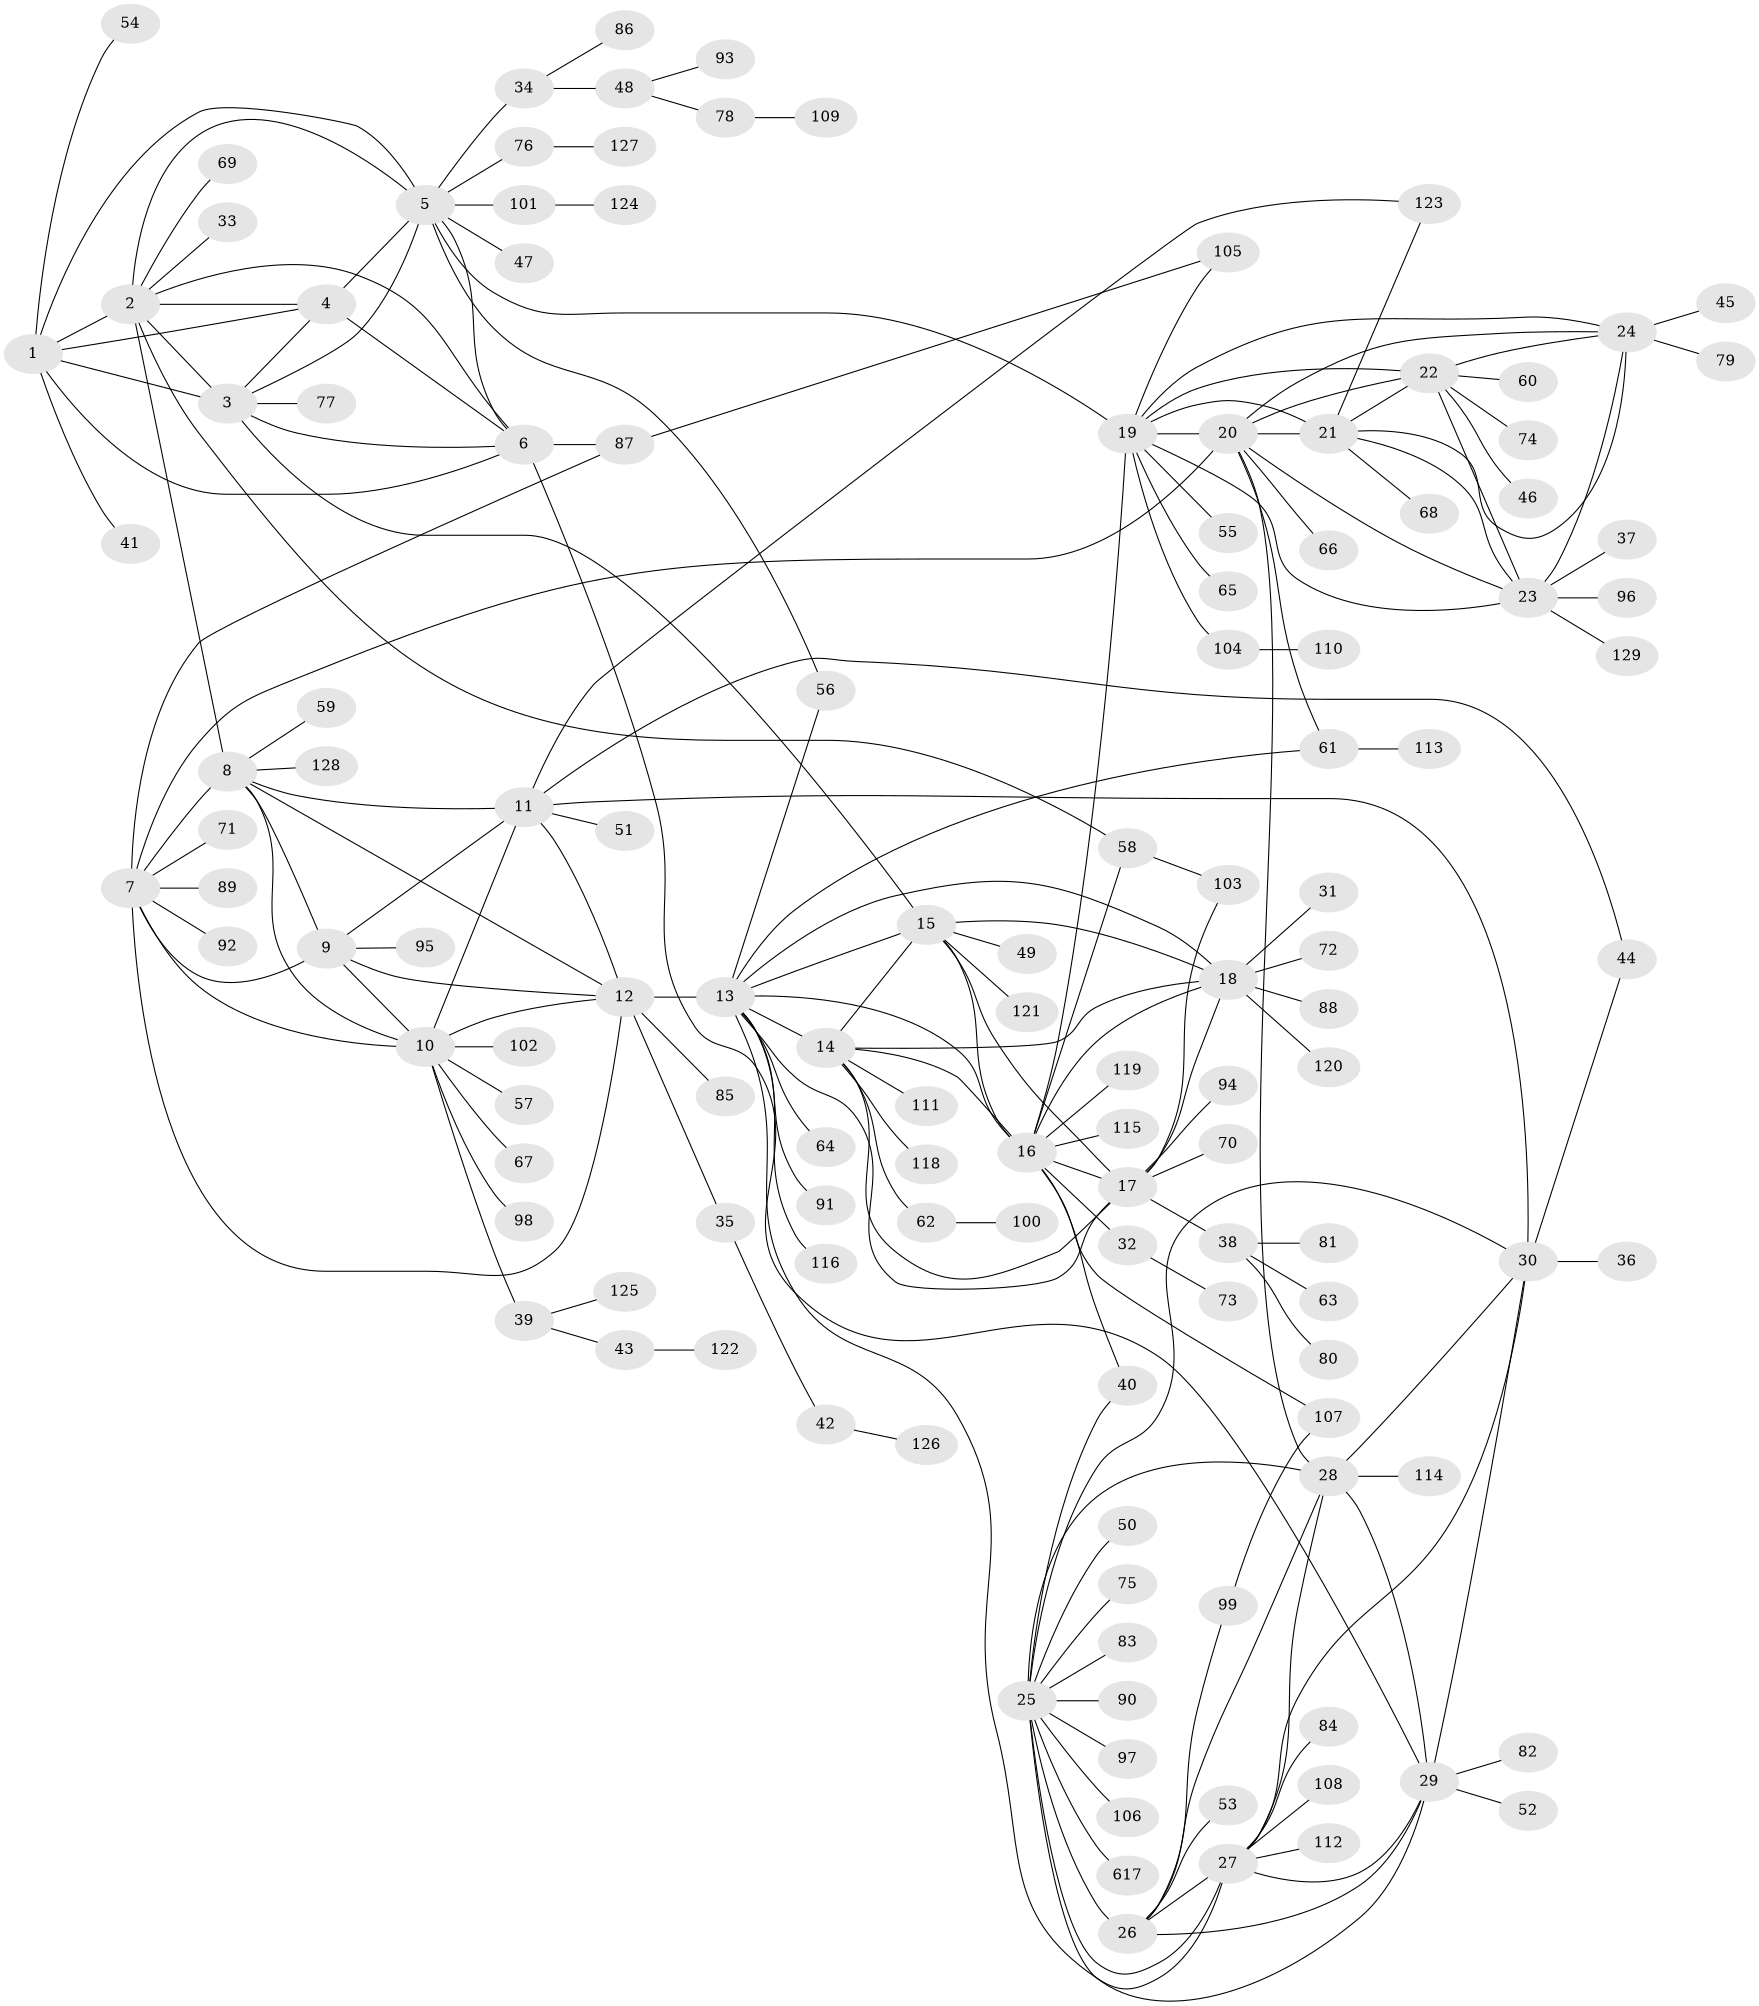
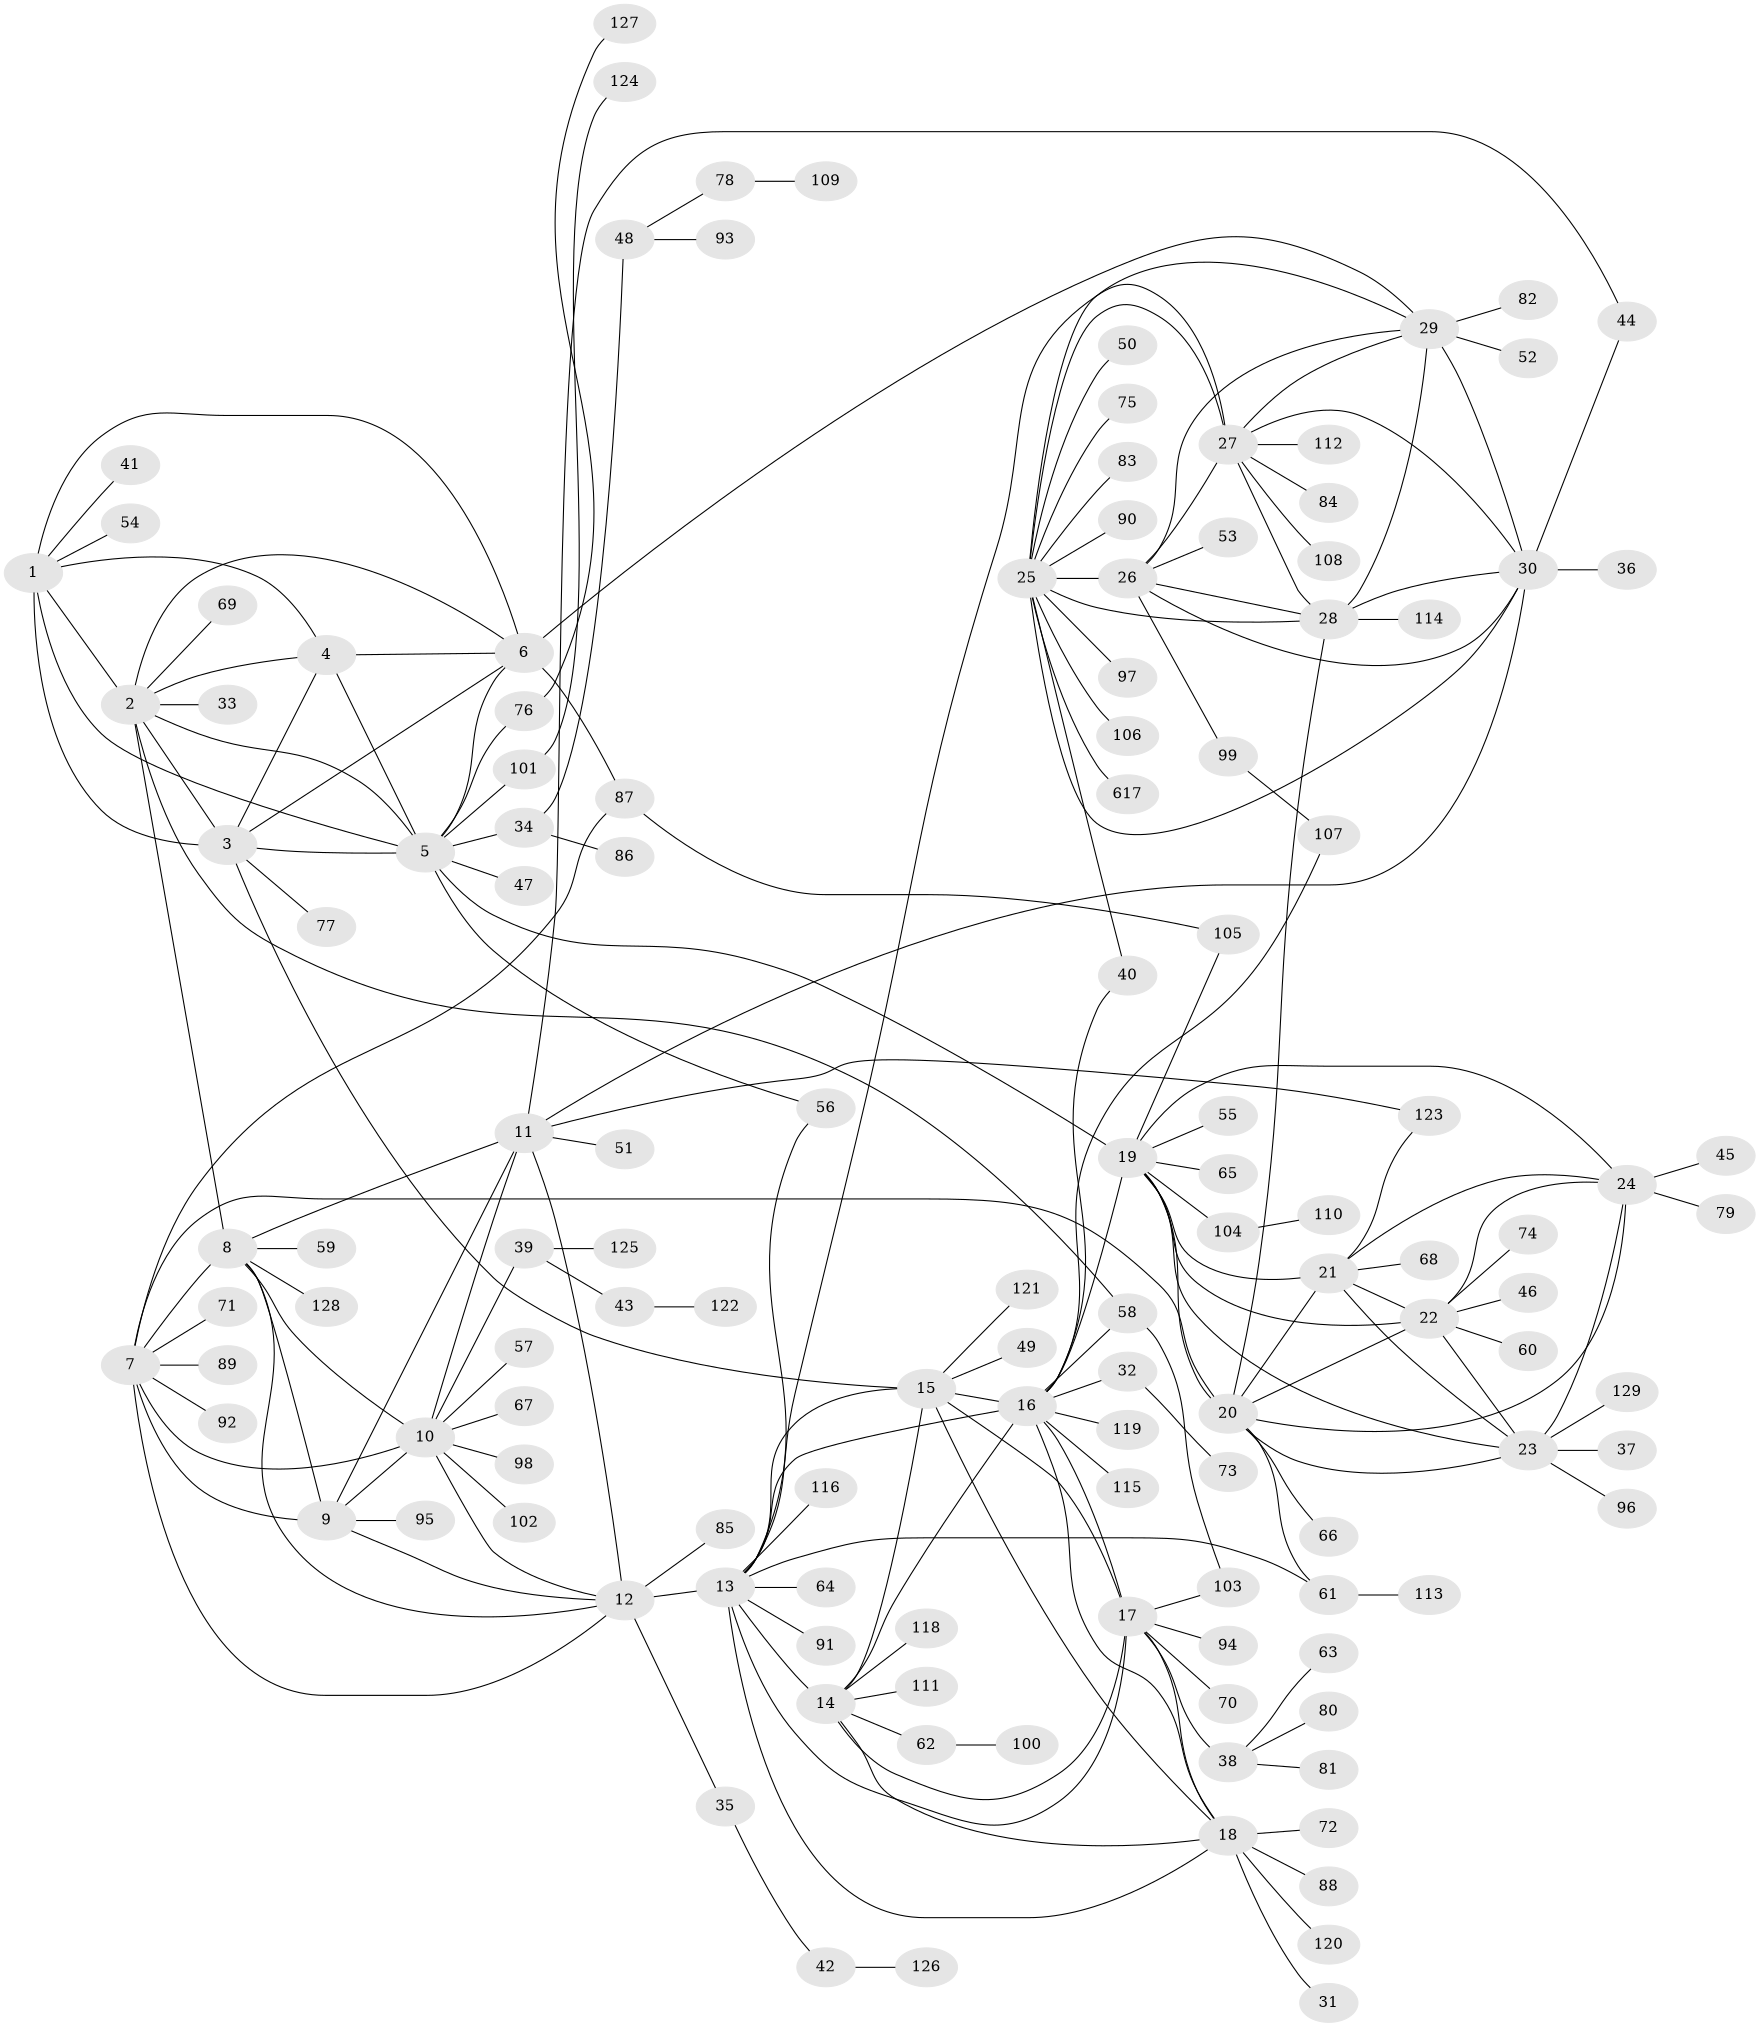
edge "30" -- "26": added
